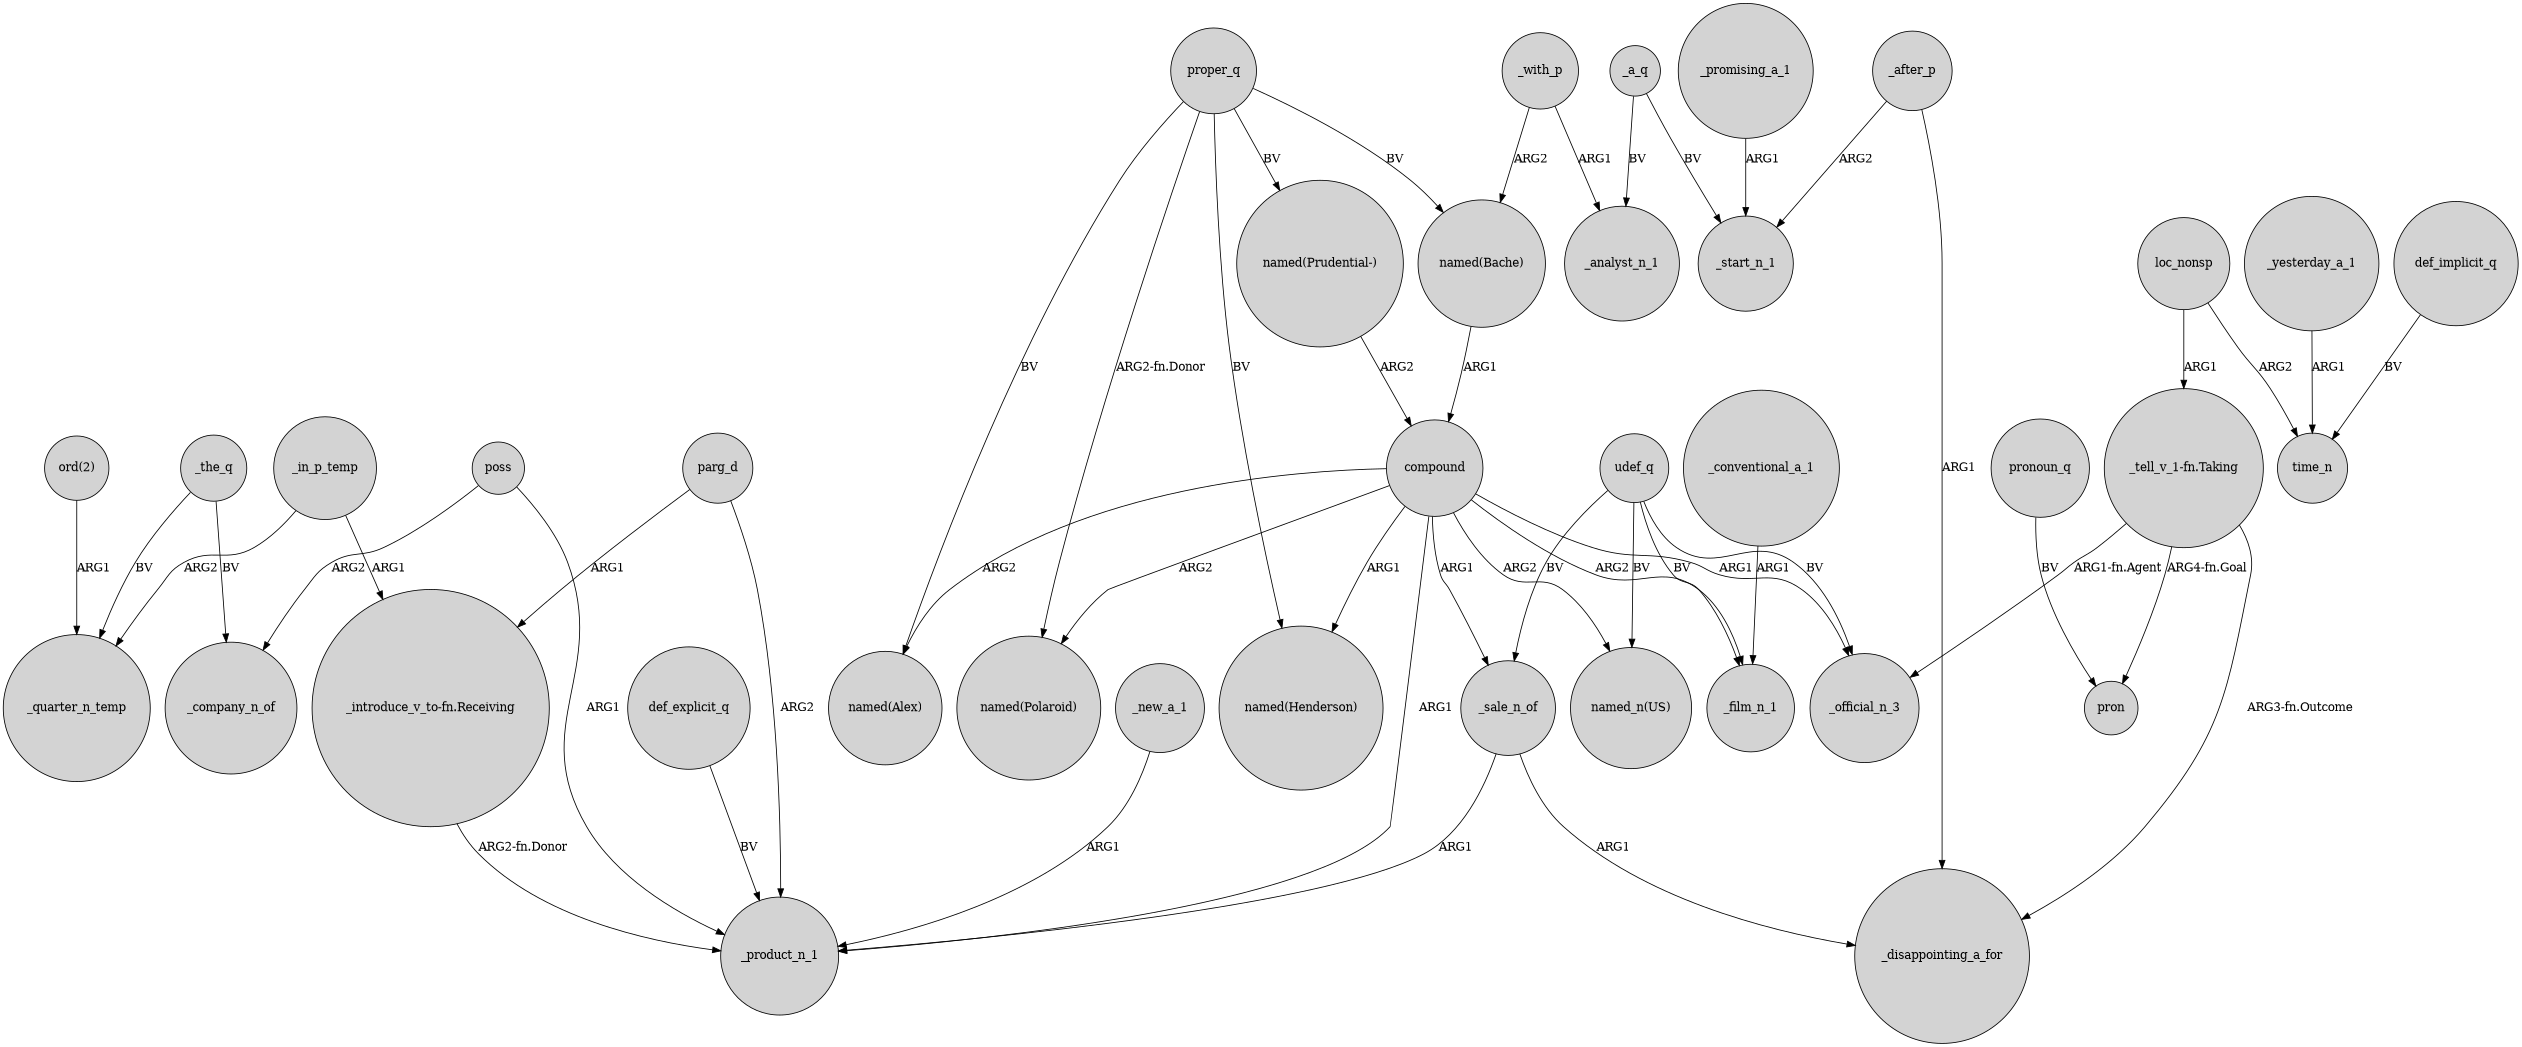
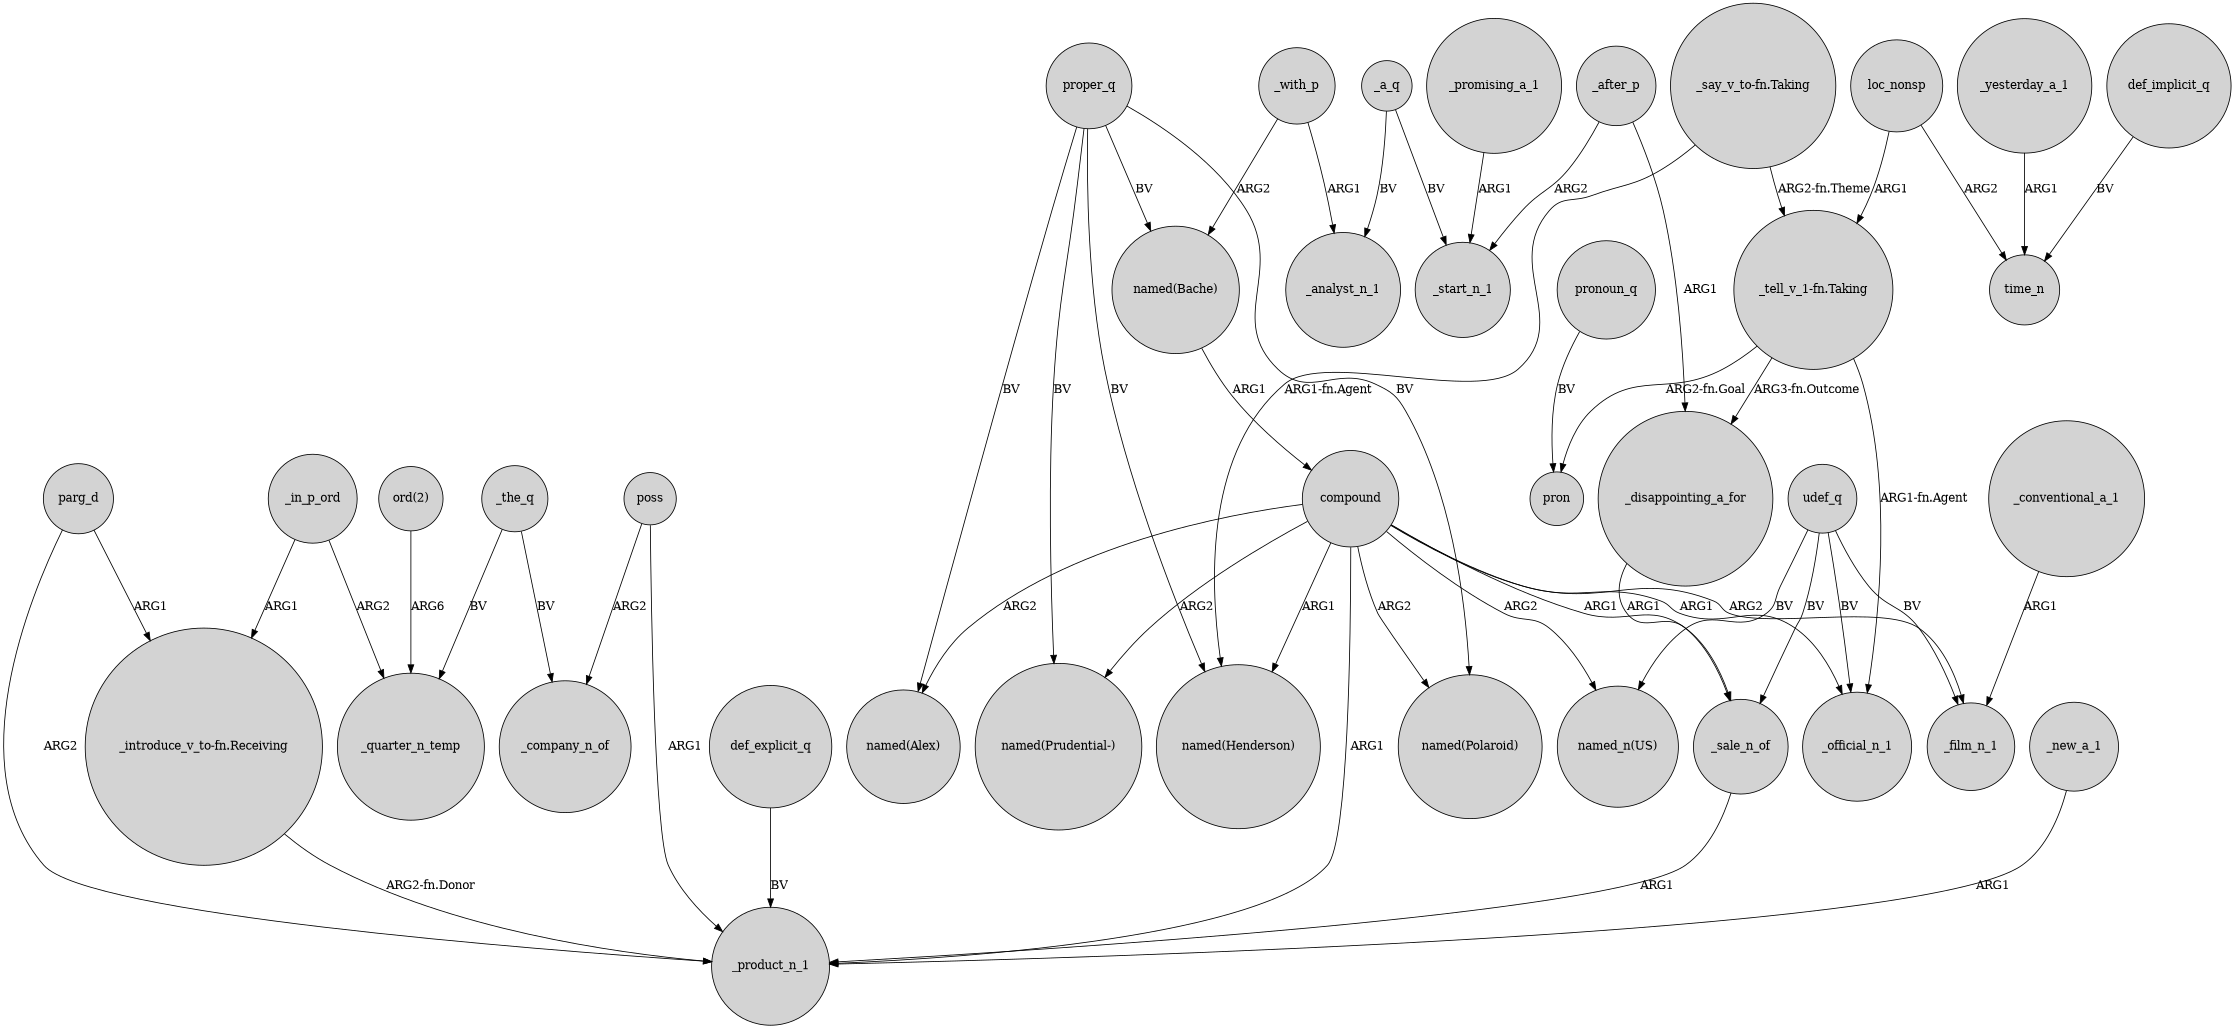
node "_say_v_to-fn.Taking": added
edge "proper_q" -> "named(Polaroid)": label "ARG2-fn.Donor" -> "BV"
edge "named(Prudential-)" -> "compound": reversed
node "_in_p_temp": label "_in_p_temp" -> "_in_p_ord"
edge "ord(2)" -> "_quarter_n_temp": label "ARG1" -> "ARG6"
edge "_tell_v_1-fn.Taking" -> "pron": label "ARG4-fn.Goal" -> "ARG2-fn.Goal"
node "_official_n_3": label "_official_n_3" -> "_official_n_1"
edge "_sale_n_of" -> "_disappointing_a_for": reversed
